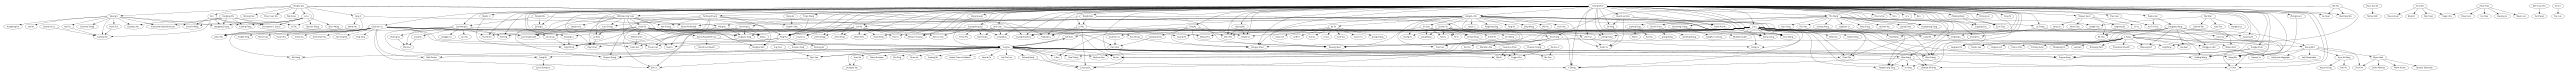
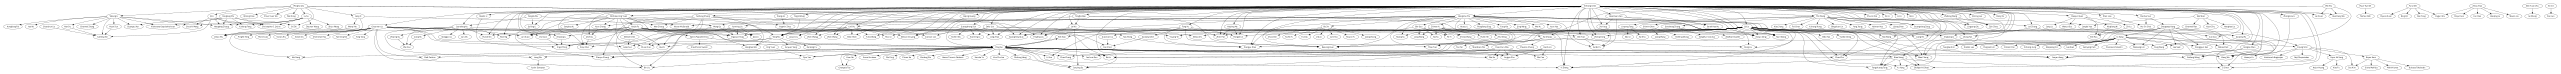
node "Lian Shajarisales": label "Lian Shajarisales" -> "Lian Duan"
